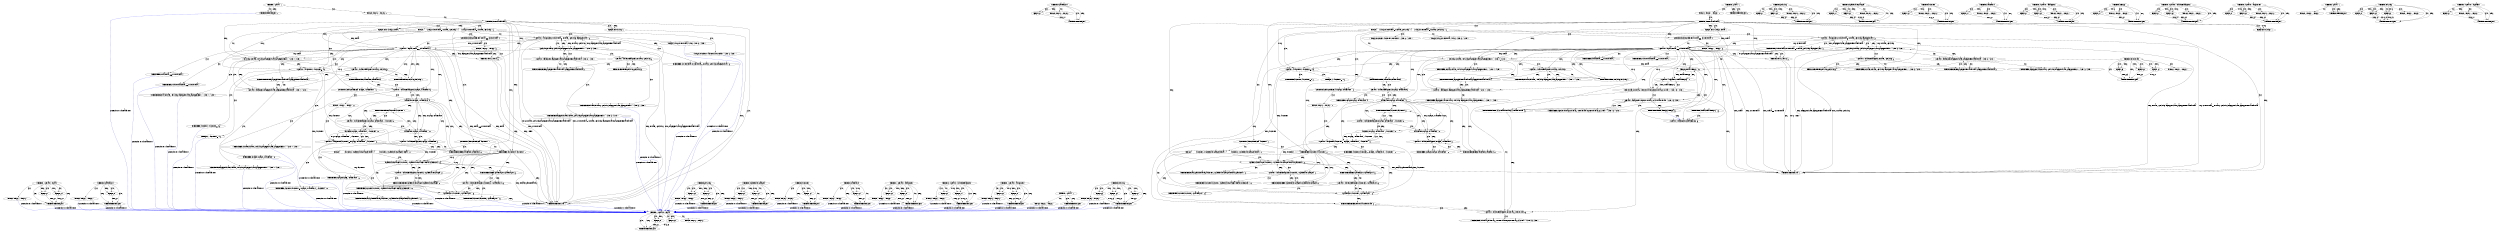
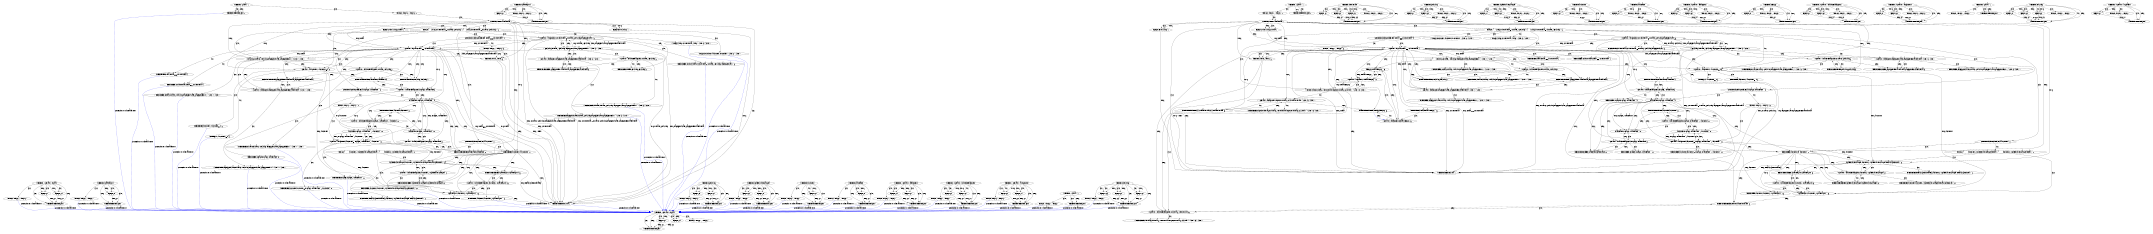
edge "(METHOD,setOverride)" -> "(isEmpty,media.isEmpty())": now "(<operator>.logicalNot,!media.isEmpty())" -> "(isEmpty,media.isEmpty())"
edge "(<operator>.fieldAccess,media.isEmpty)" -> "(FIELD_IDENTIFIER,isEmpty,isEmpty)": added, label "AST:"
